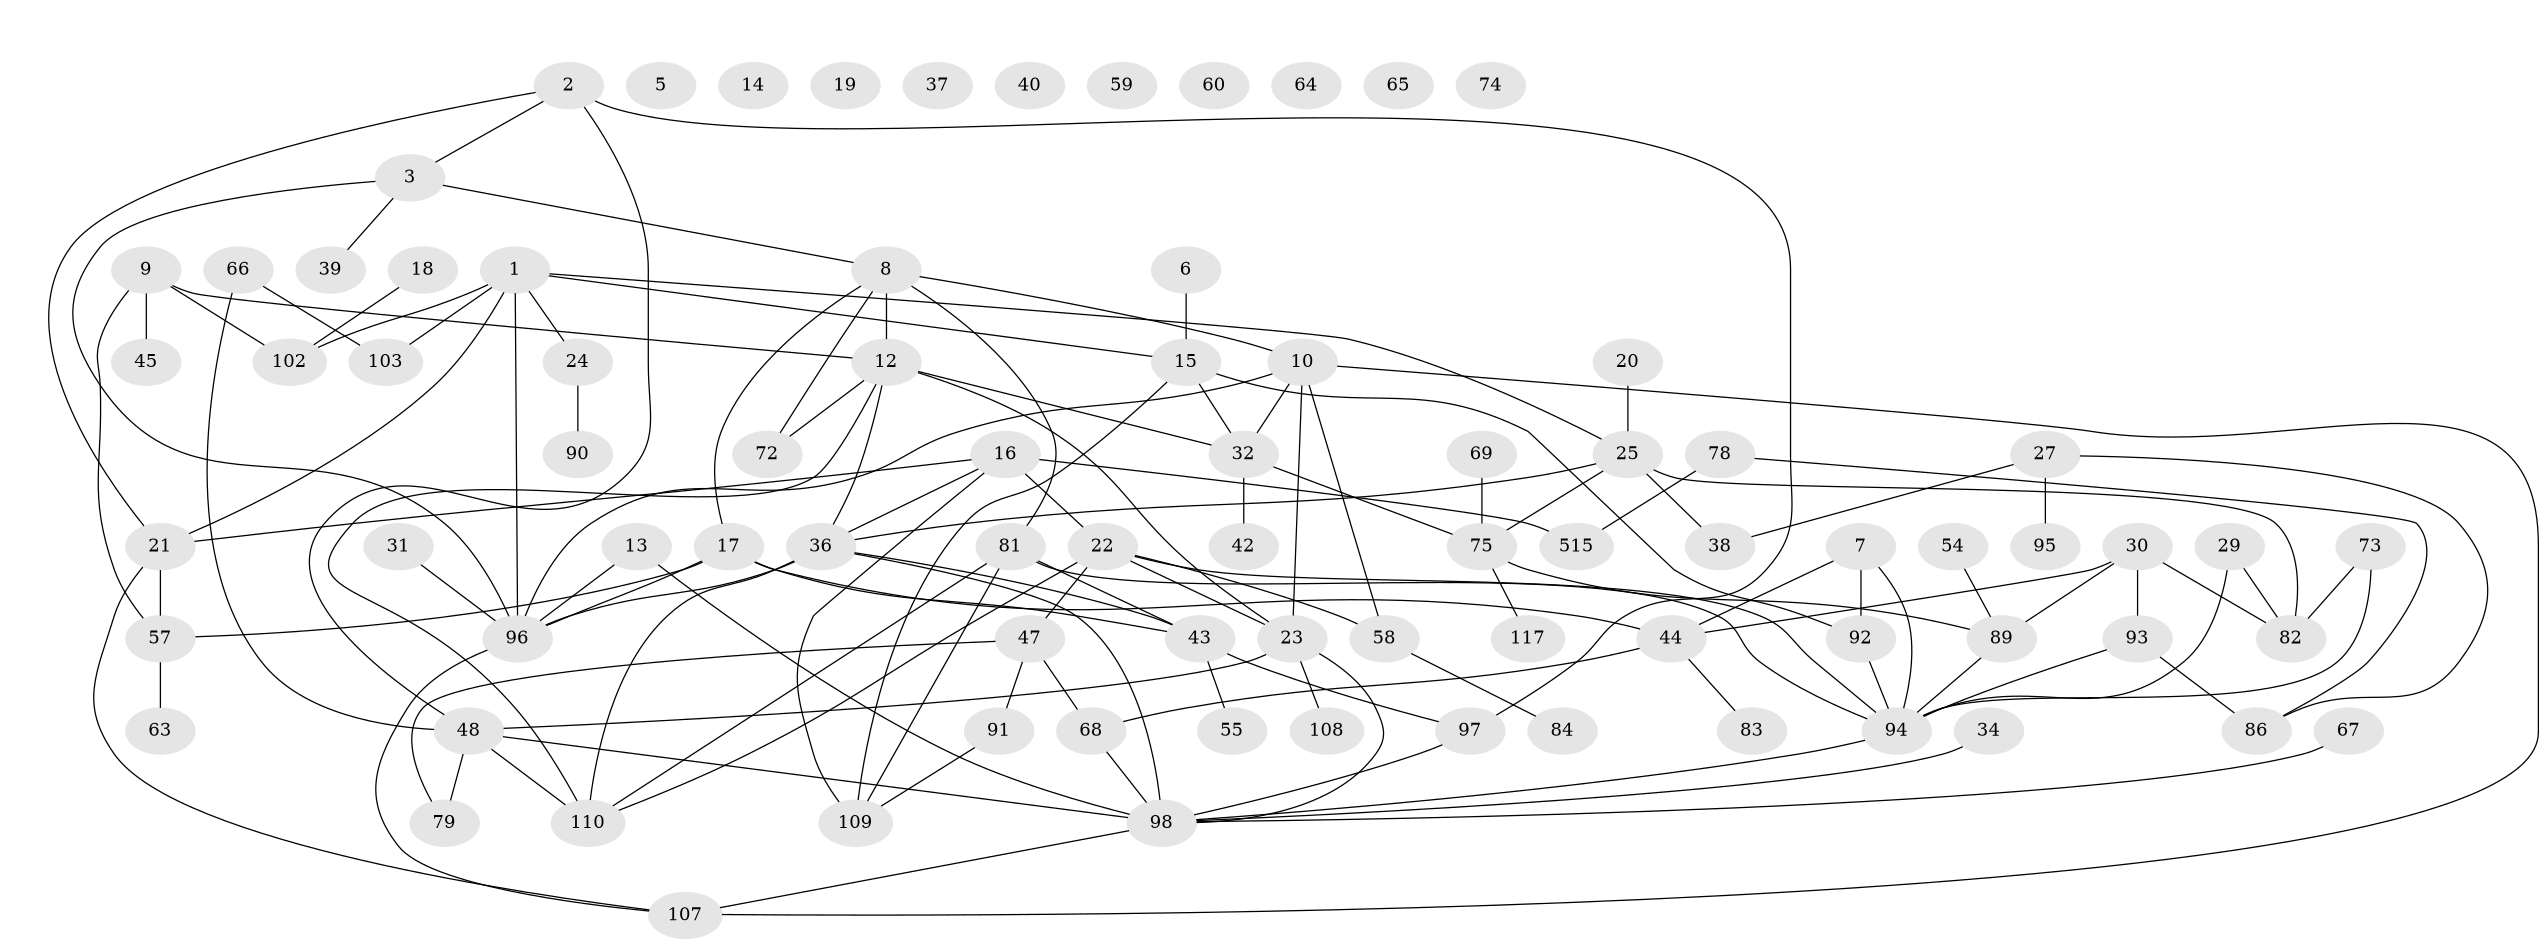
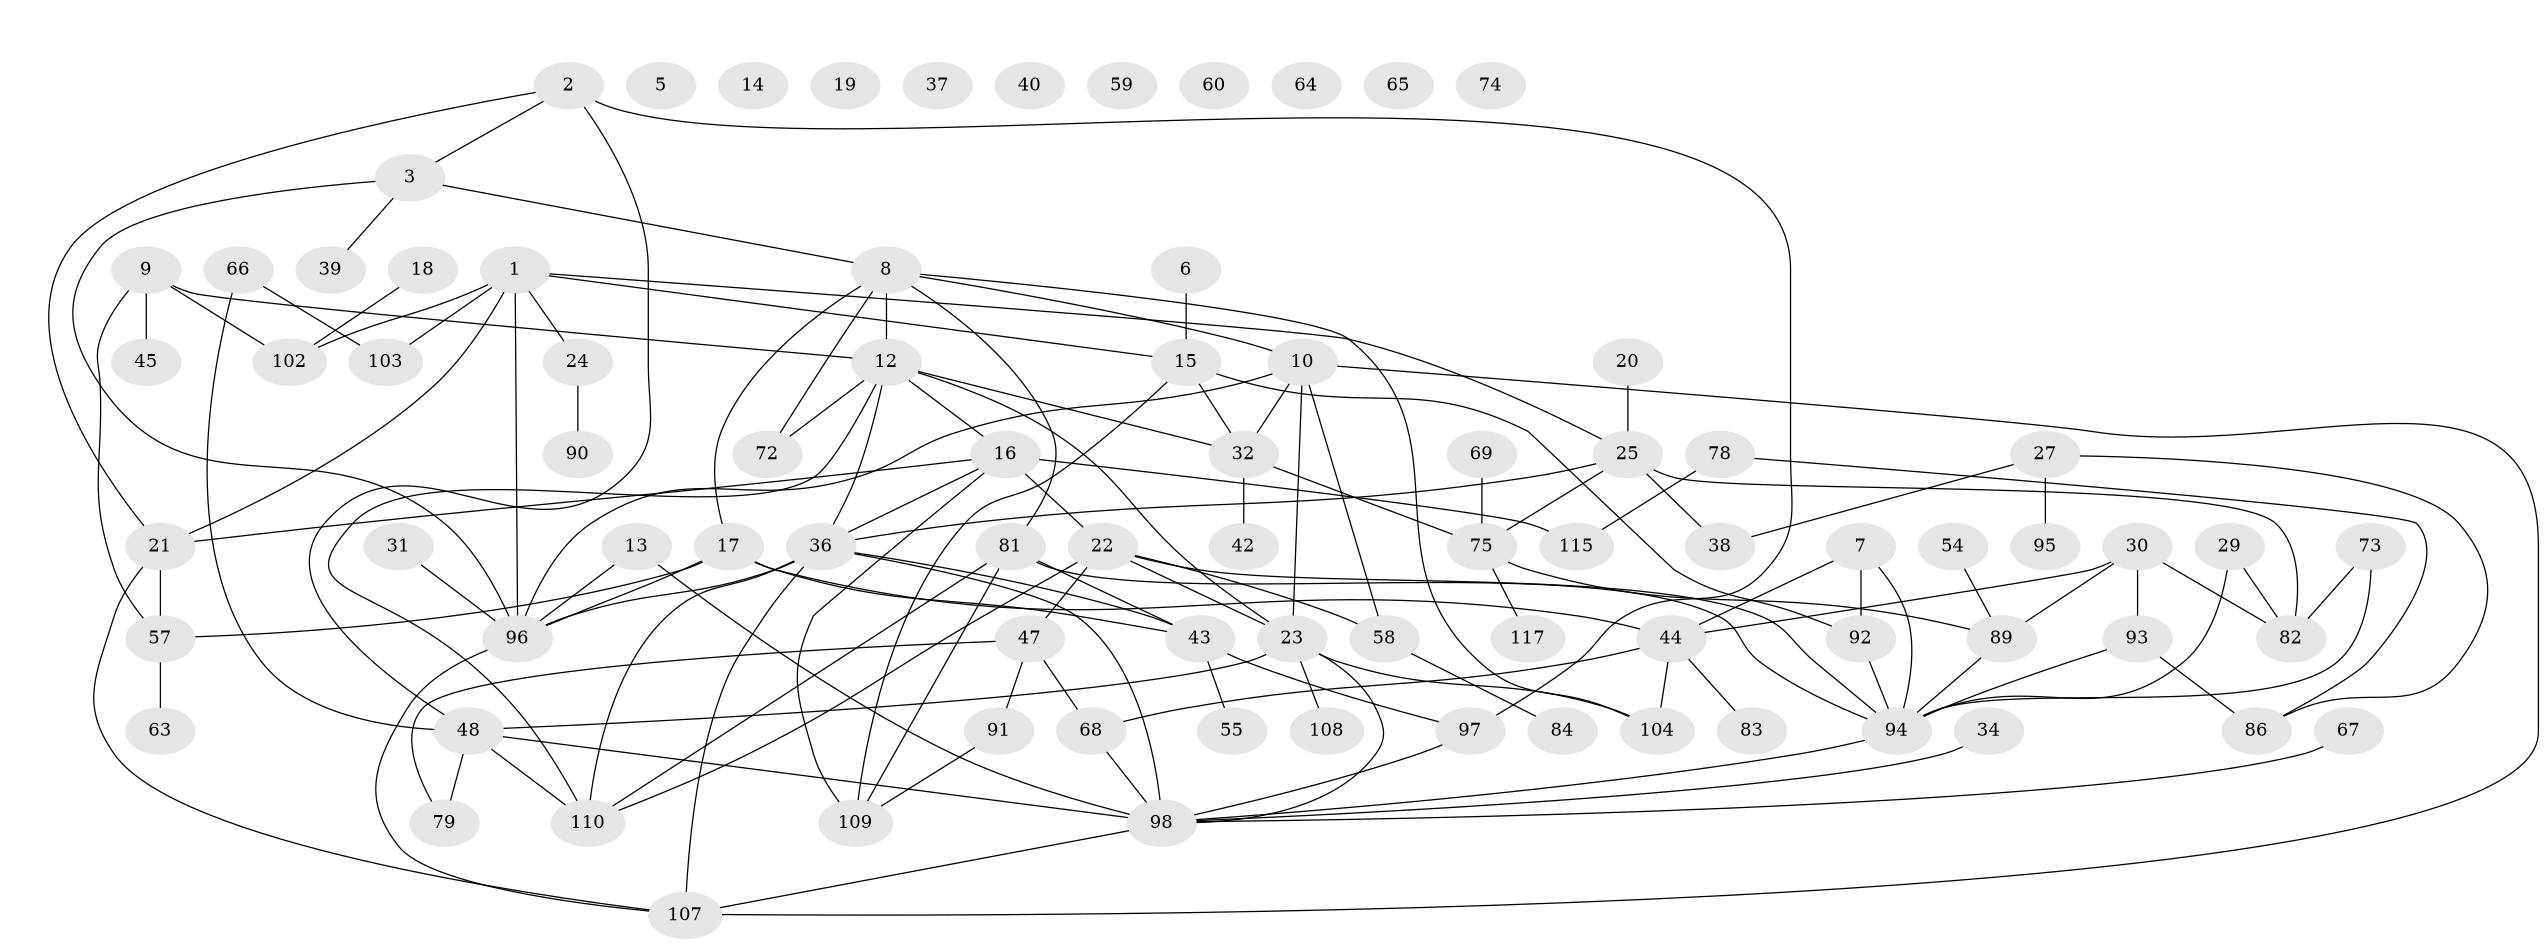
edge "12" -- "16": added
node "515": label "515" -> "115"
edge "36" -- "107": added
node "104": added
